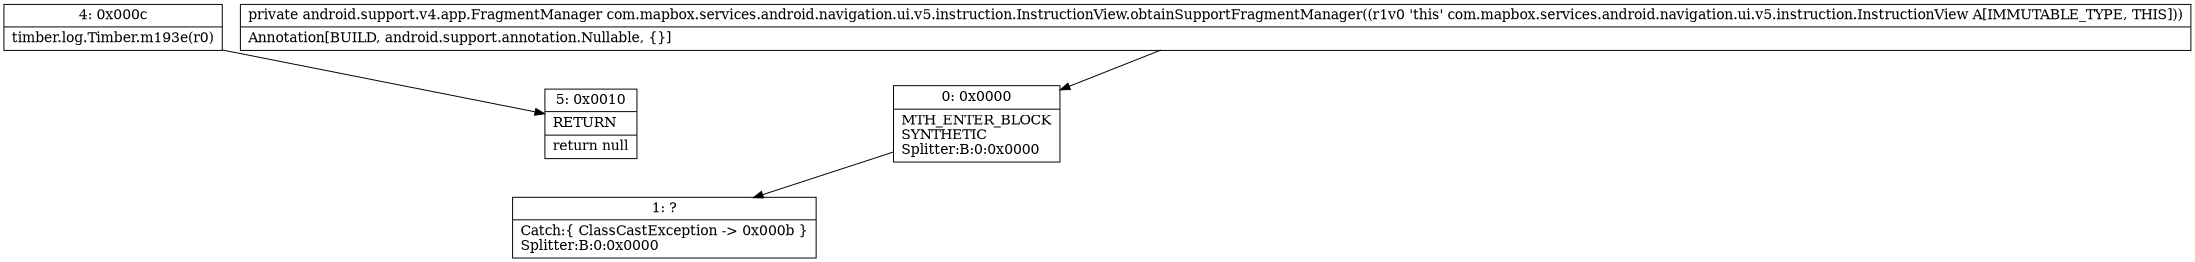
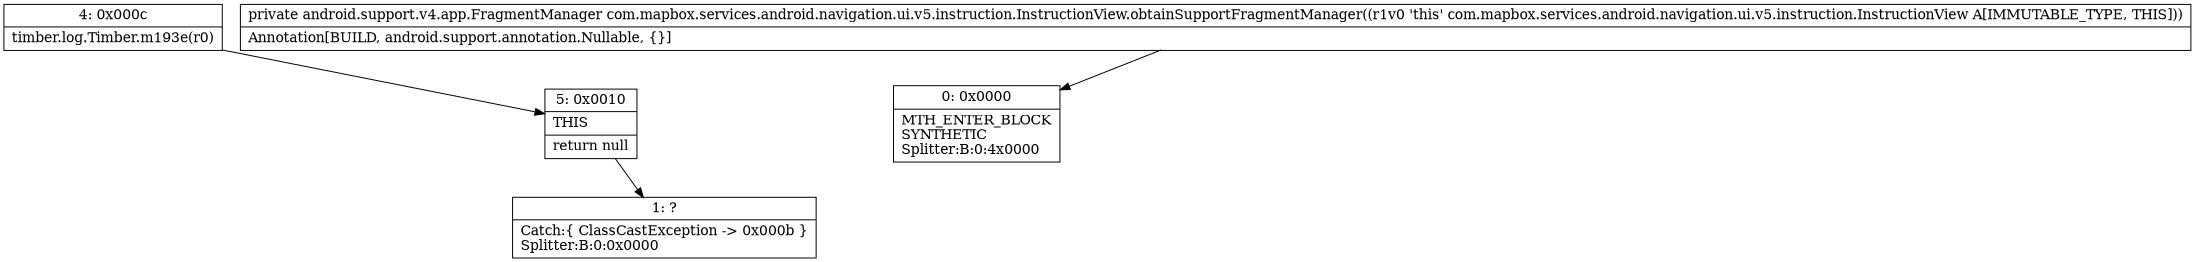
node "5: 0x0010": text "RETURN" -> "THIS"
node "0: 0x0000": text "Splitter:B:0:0x0000" -> "Splitter:B:0:4x0000"
edge "0: 0x0000" -> "1: ?": now "5: 0x0010" -> "1: ?"
